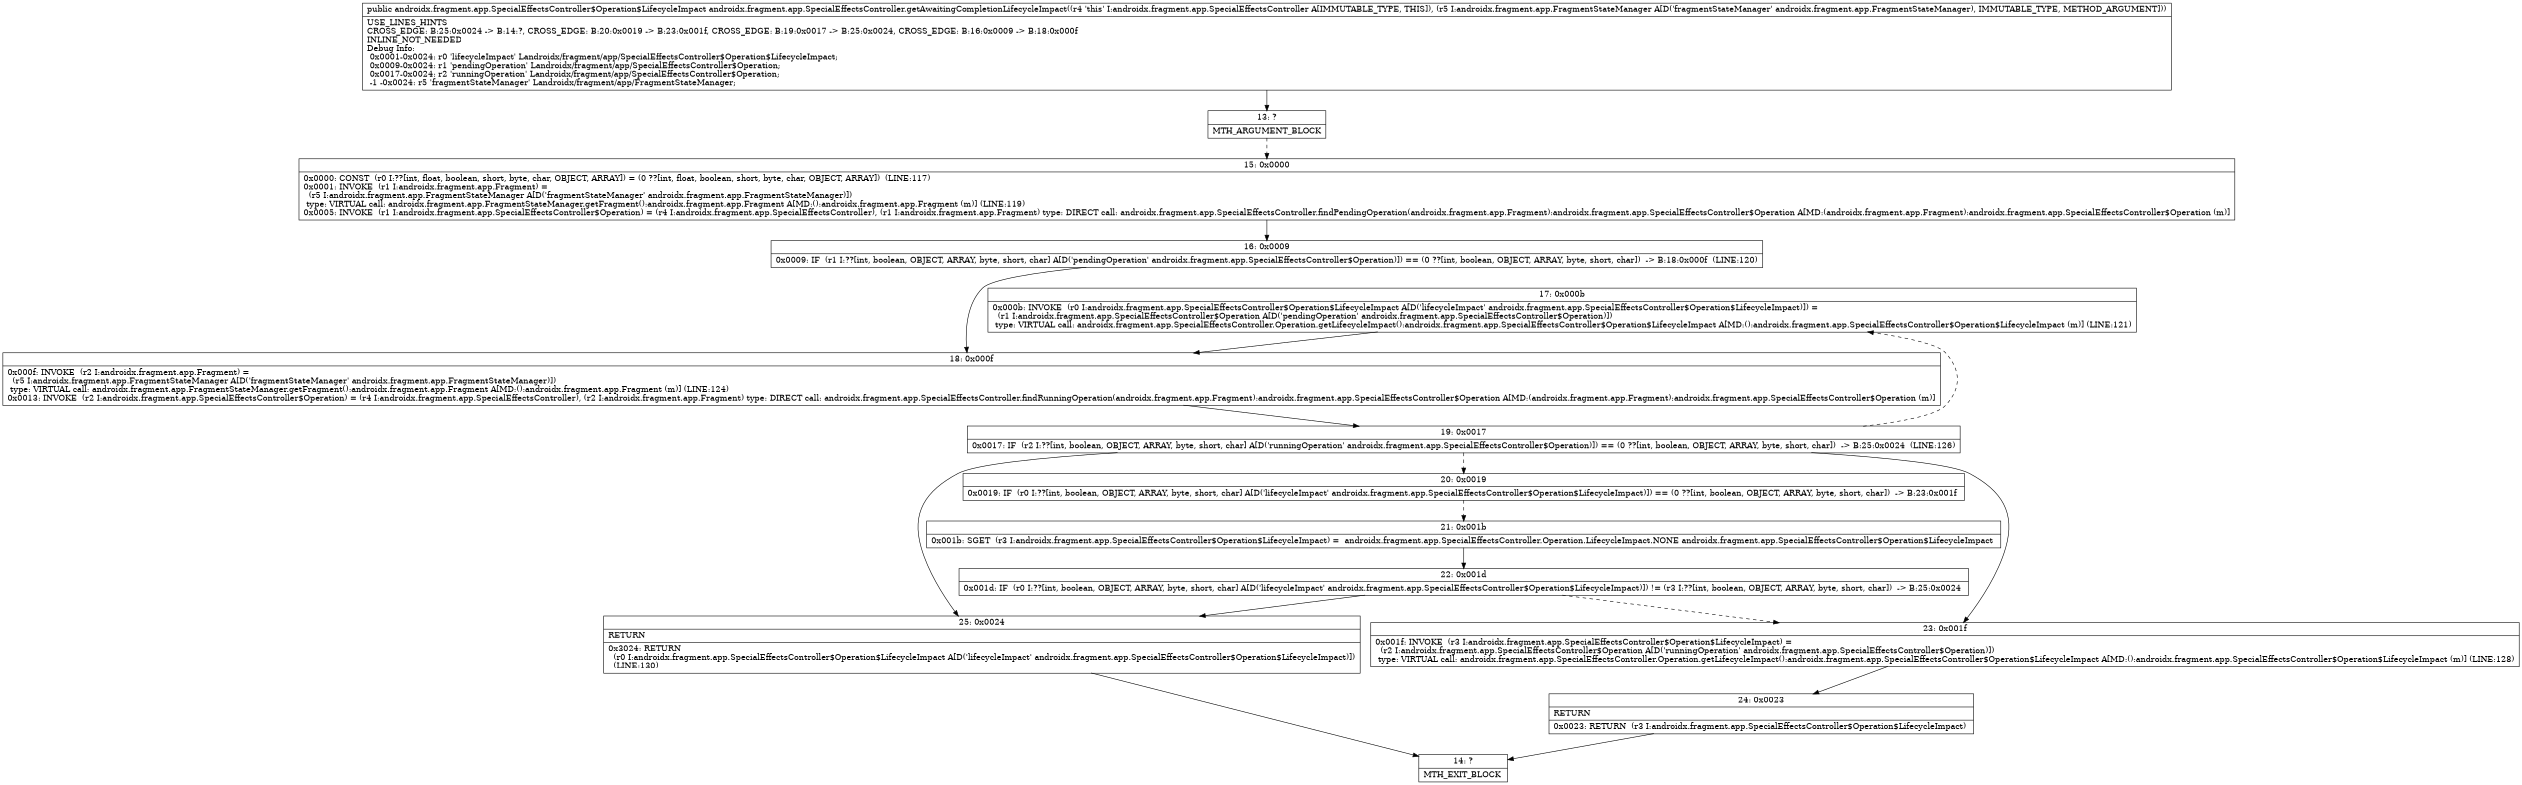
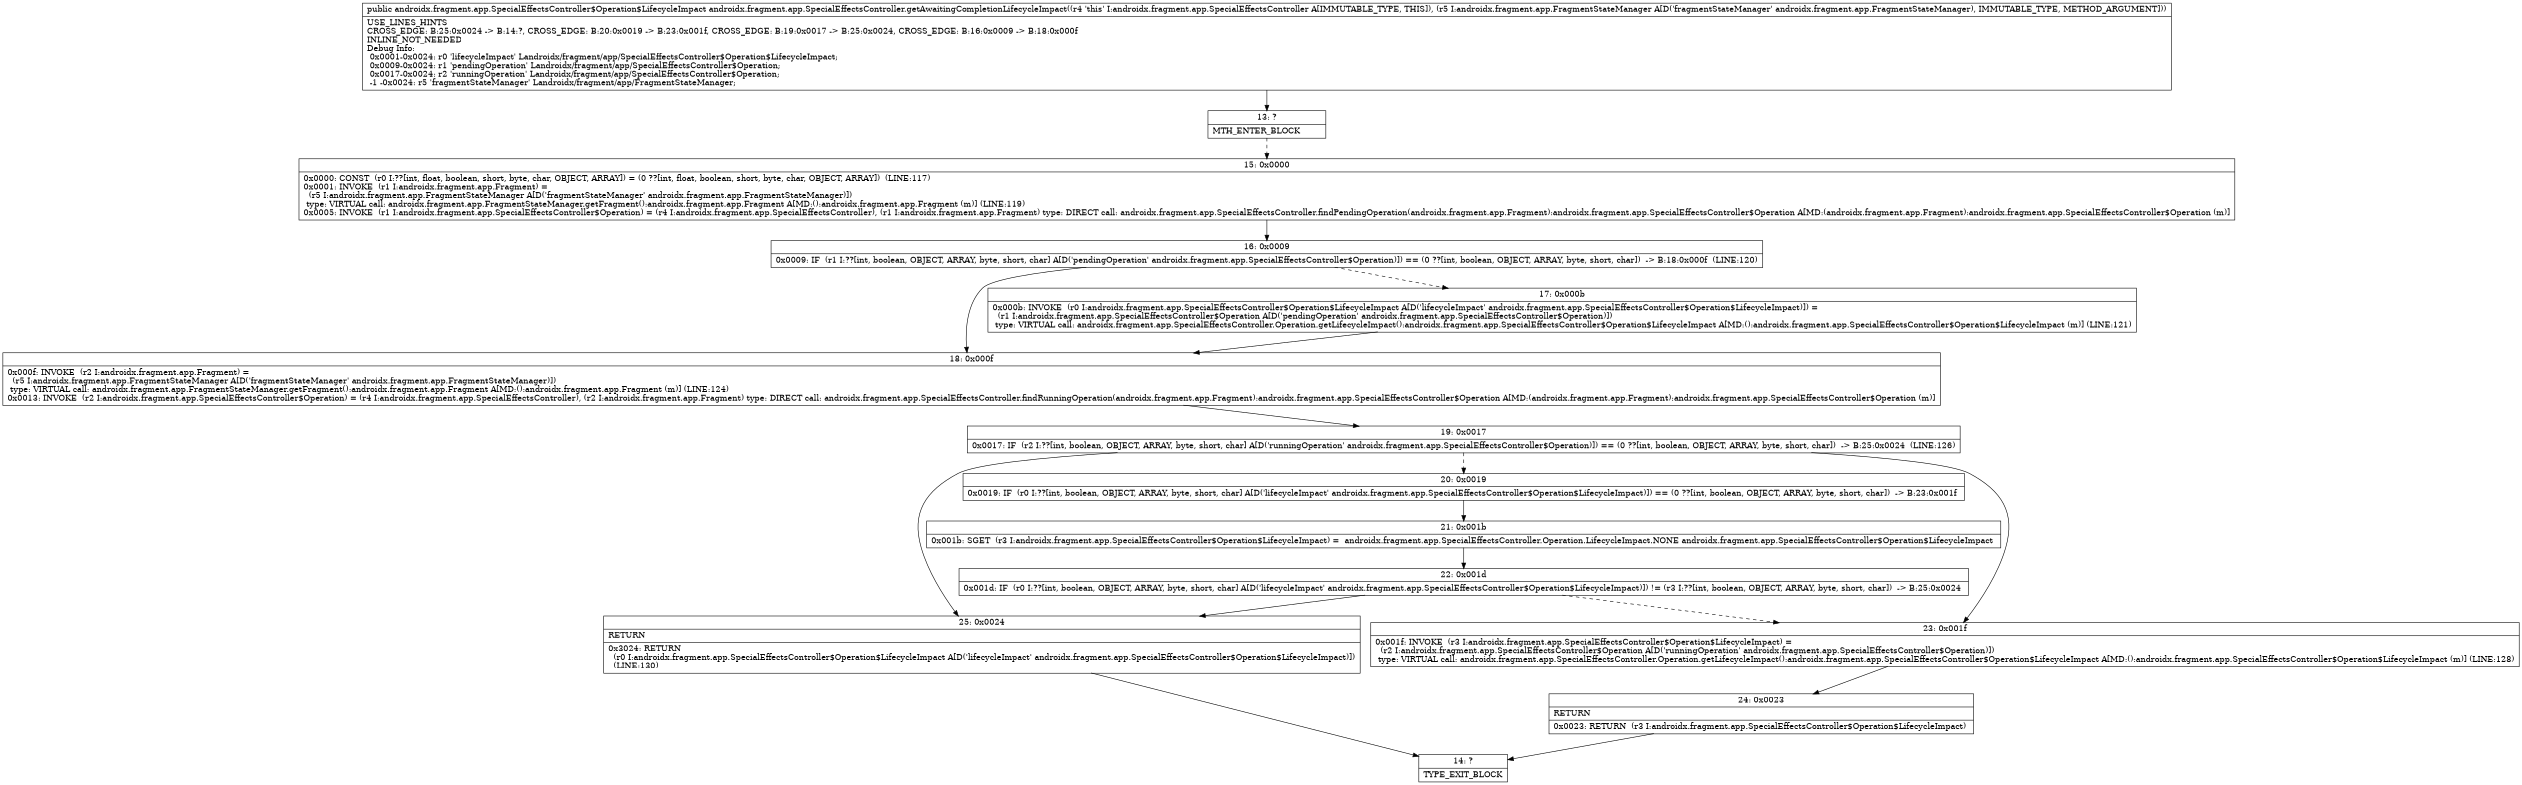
node "13: ?": text "MTH_ARGUMENT_BLOCK" -> "MTH_ENTER_BLOCK"
edge "19: 0x0017" -> "17: 0x000b": now "16: 0x0009" -> "17: 0x000b"
edge "20: 0x0019" -> "21: 0x001b": style dashed -> solid
node "14: ?": text "MTH_EXIT_BLOCK" -> "TYPE_EXIT_BLOCK"
